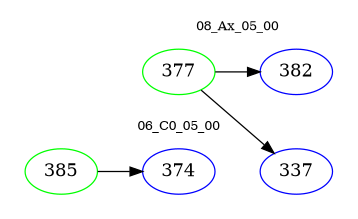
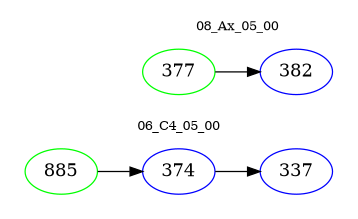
edge "377" -> "337": now "374" -> "337"
cluster "06_C0_05_00": label "06_C0_05_00" -> "06_C4_05_00"
node "385": label "385" -> "885"
